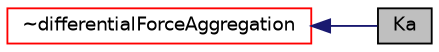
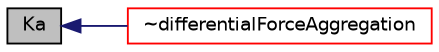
edge "Ka" -> "~differentialForceAggregation": reversed
